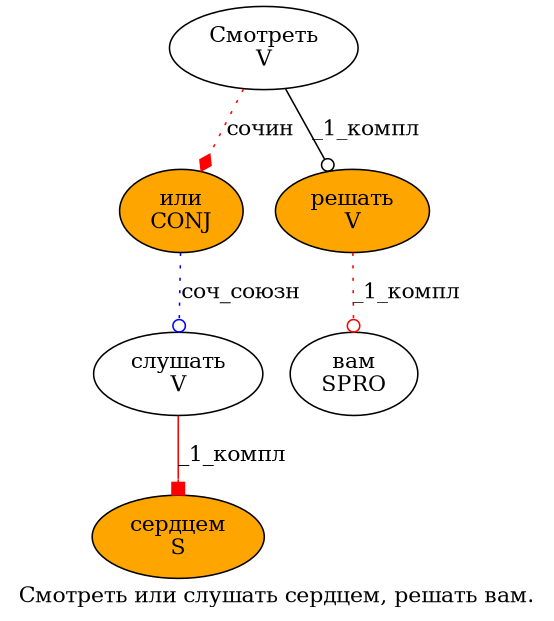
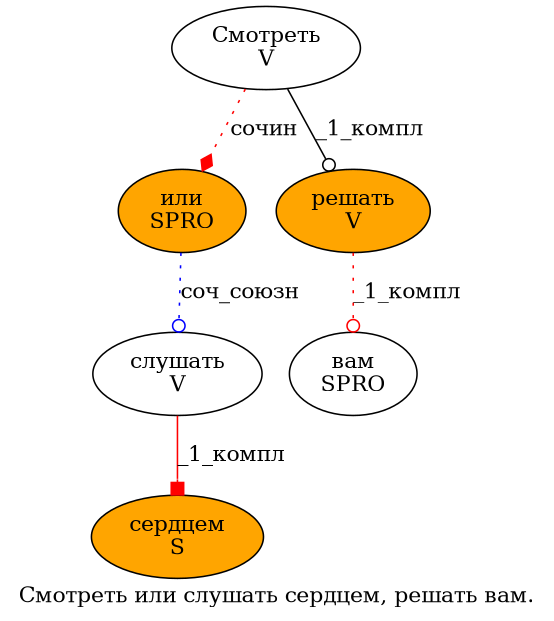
node "или CONJ": label "или CONJ" -> "или SPRO"
